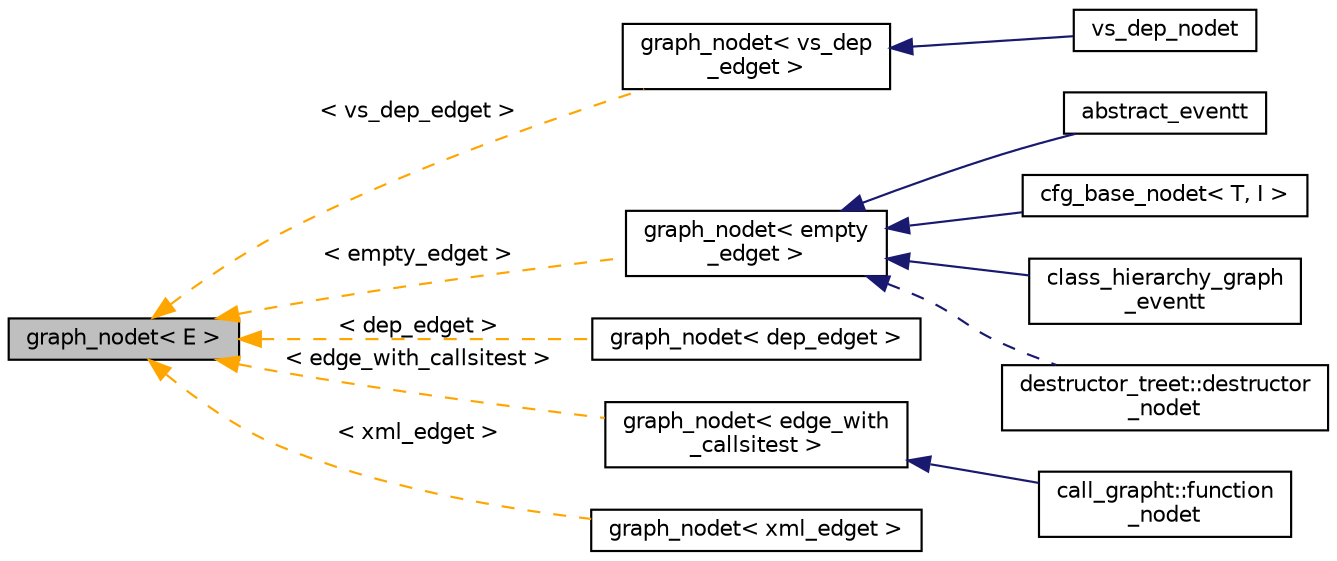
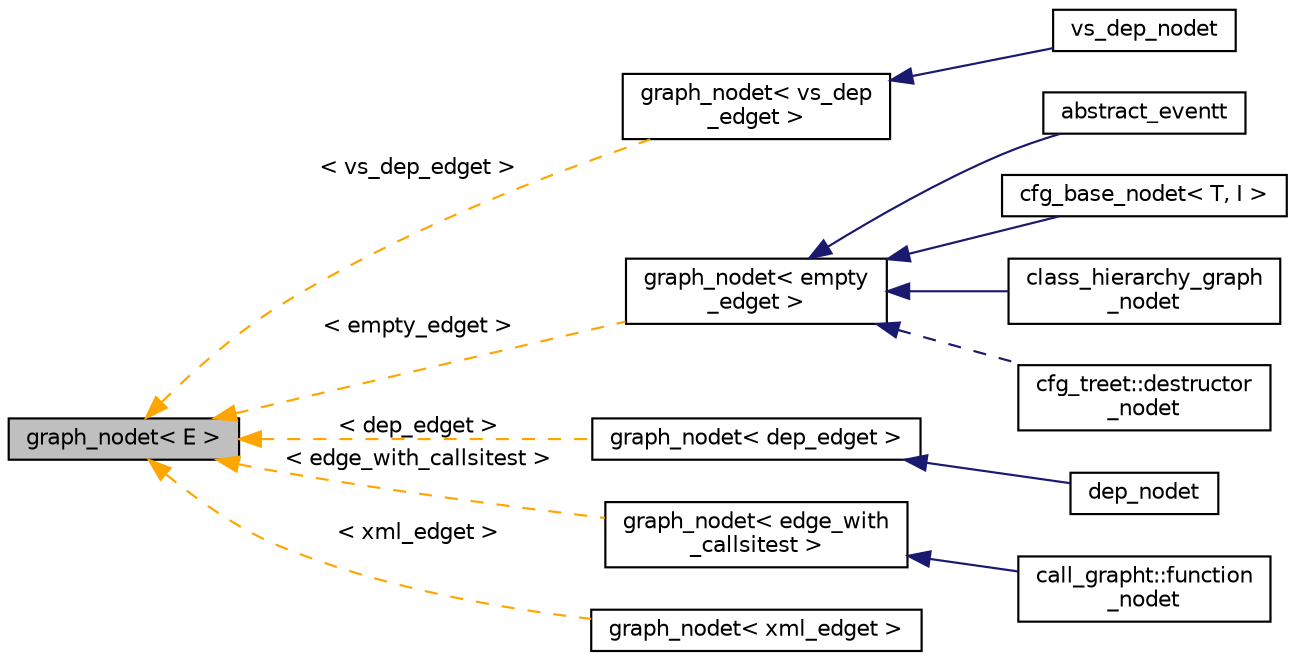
node "class_hierarchy_graph _eventt": label "class_hierarchy_graph _eventt" -> "class_hierarchy_graph _nodet"
node "destructor_treet::destructor _nodet": label "destructor_treet::destructor _nodet" -> "cfg_treet::destructor _nodet"
node "dep_nodet": added
